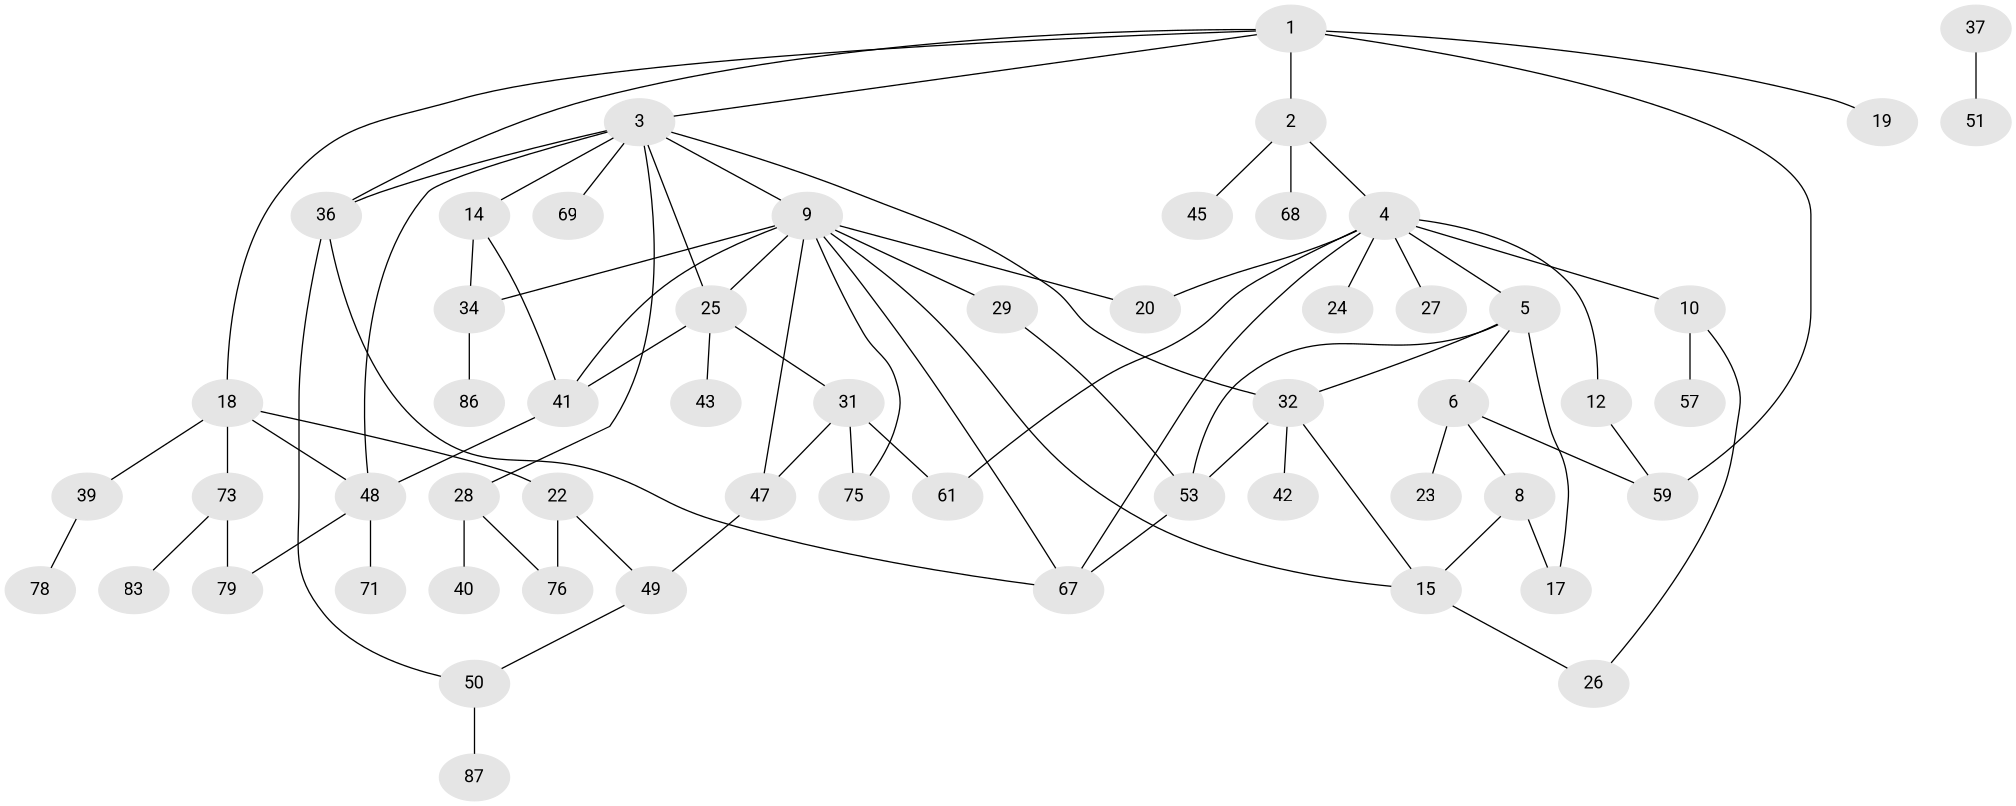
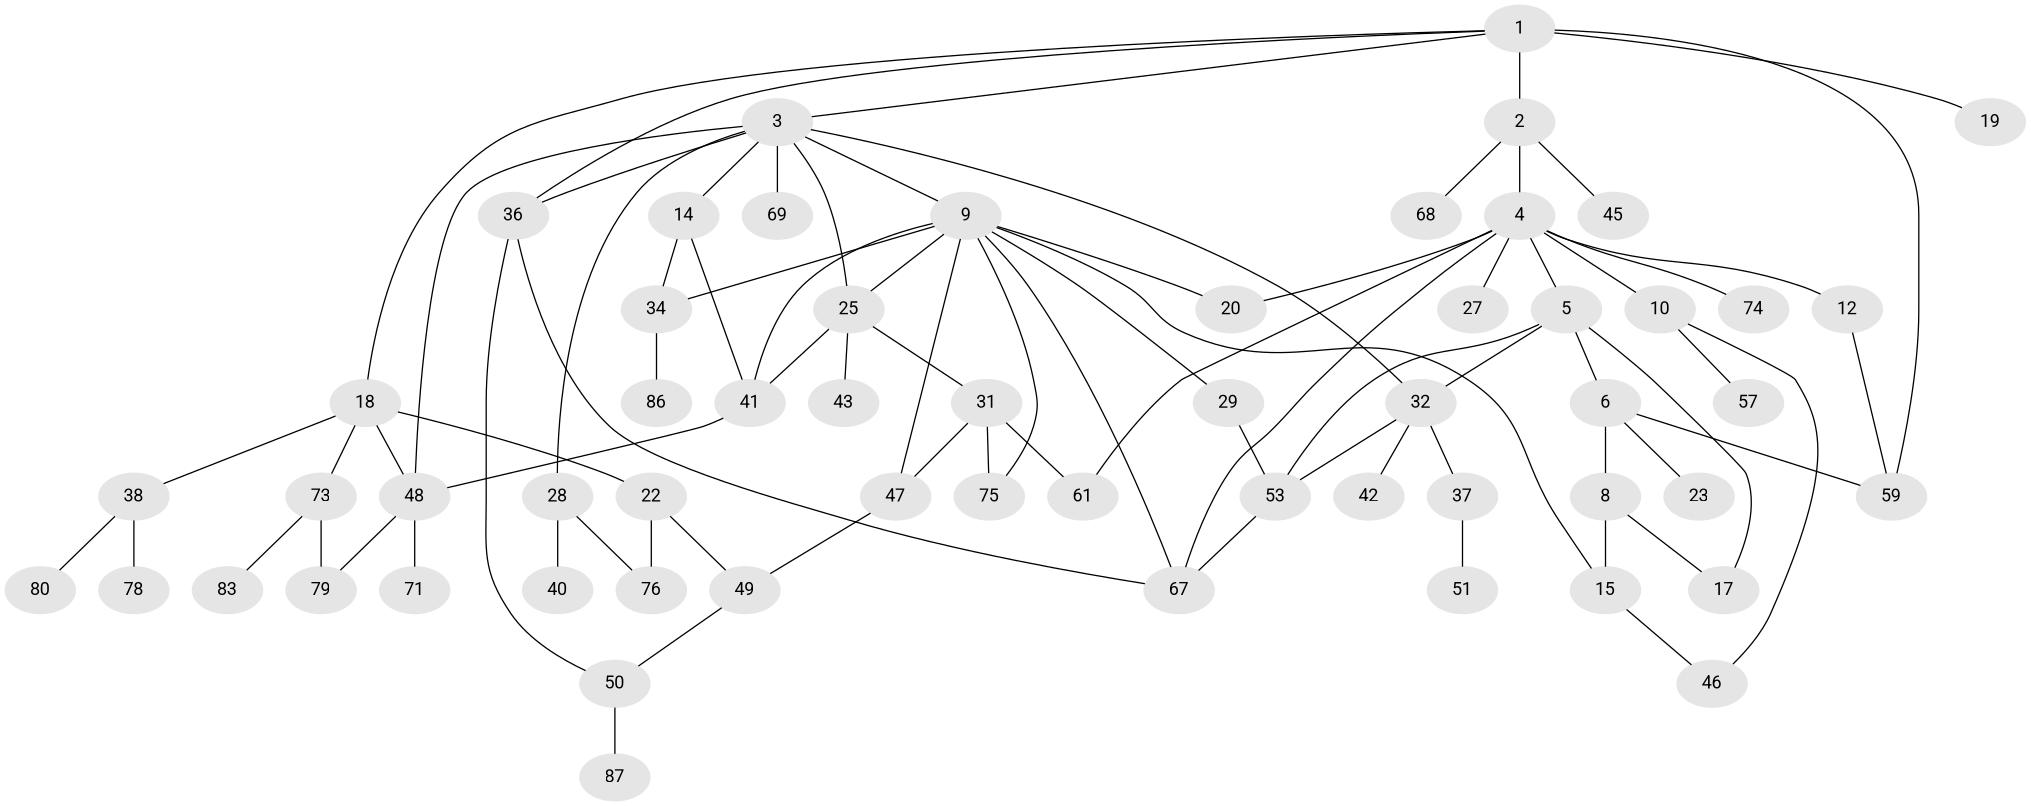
node "24": label "24" -> "74"
node "39": label "39" -> "38"
edge "32" -- "15": now "32" -- "37"
node "80": added
node "26": label "26" -> "46"
